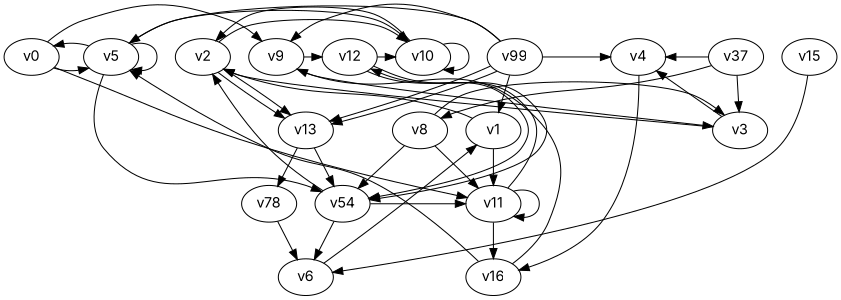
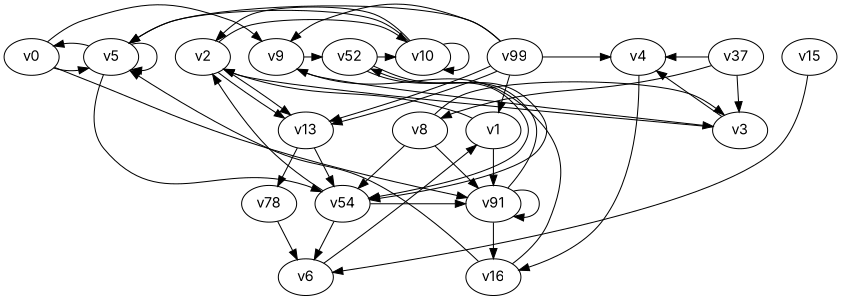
edge "v5" -> "v10": reversed
node "v12": label "v12" -> "v52"
node "v11": label "v11" -> "v91"
